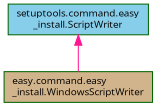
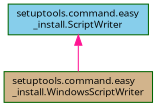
node "easy.command.easy _install.WindowsScriptWriter": label "easy.command.easy _install.WindowsScriptWriter" -> "setuptools.command.easy _install.WindowsScriptWriter"
